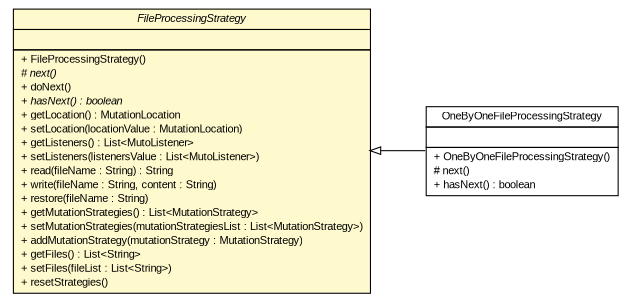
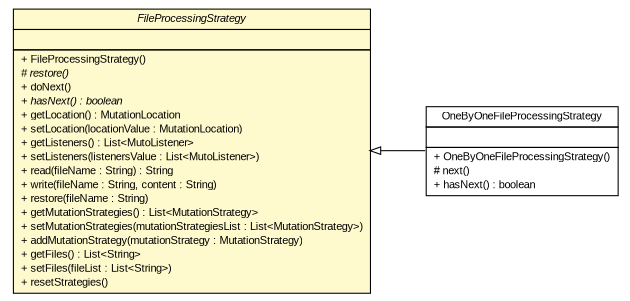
node "FileProcessingStrategy": text "# next()" -> "# restore()"
